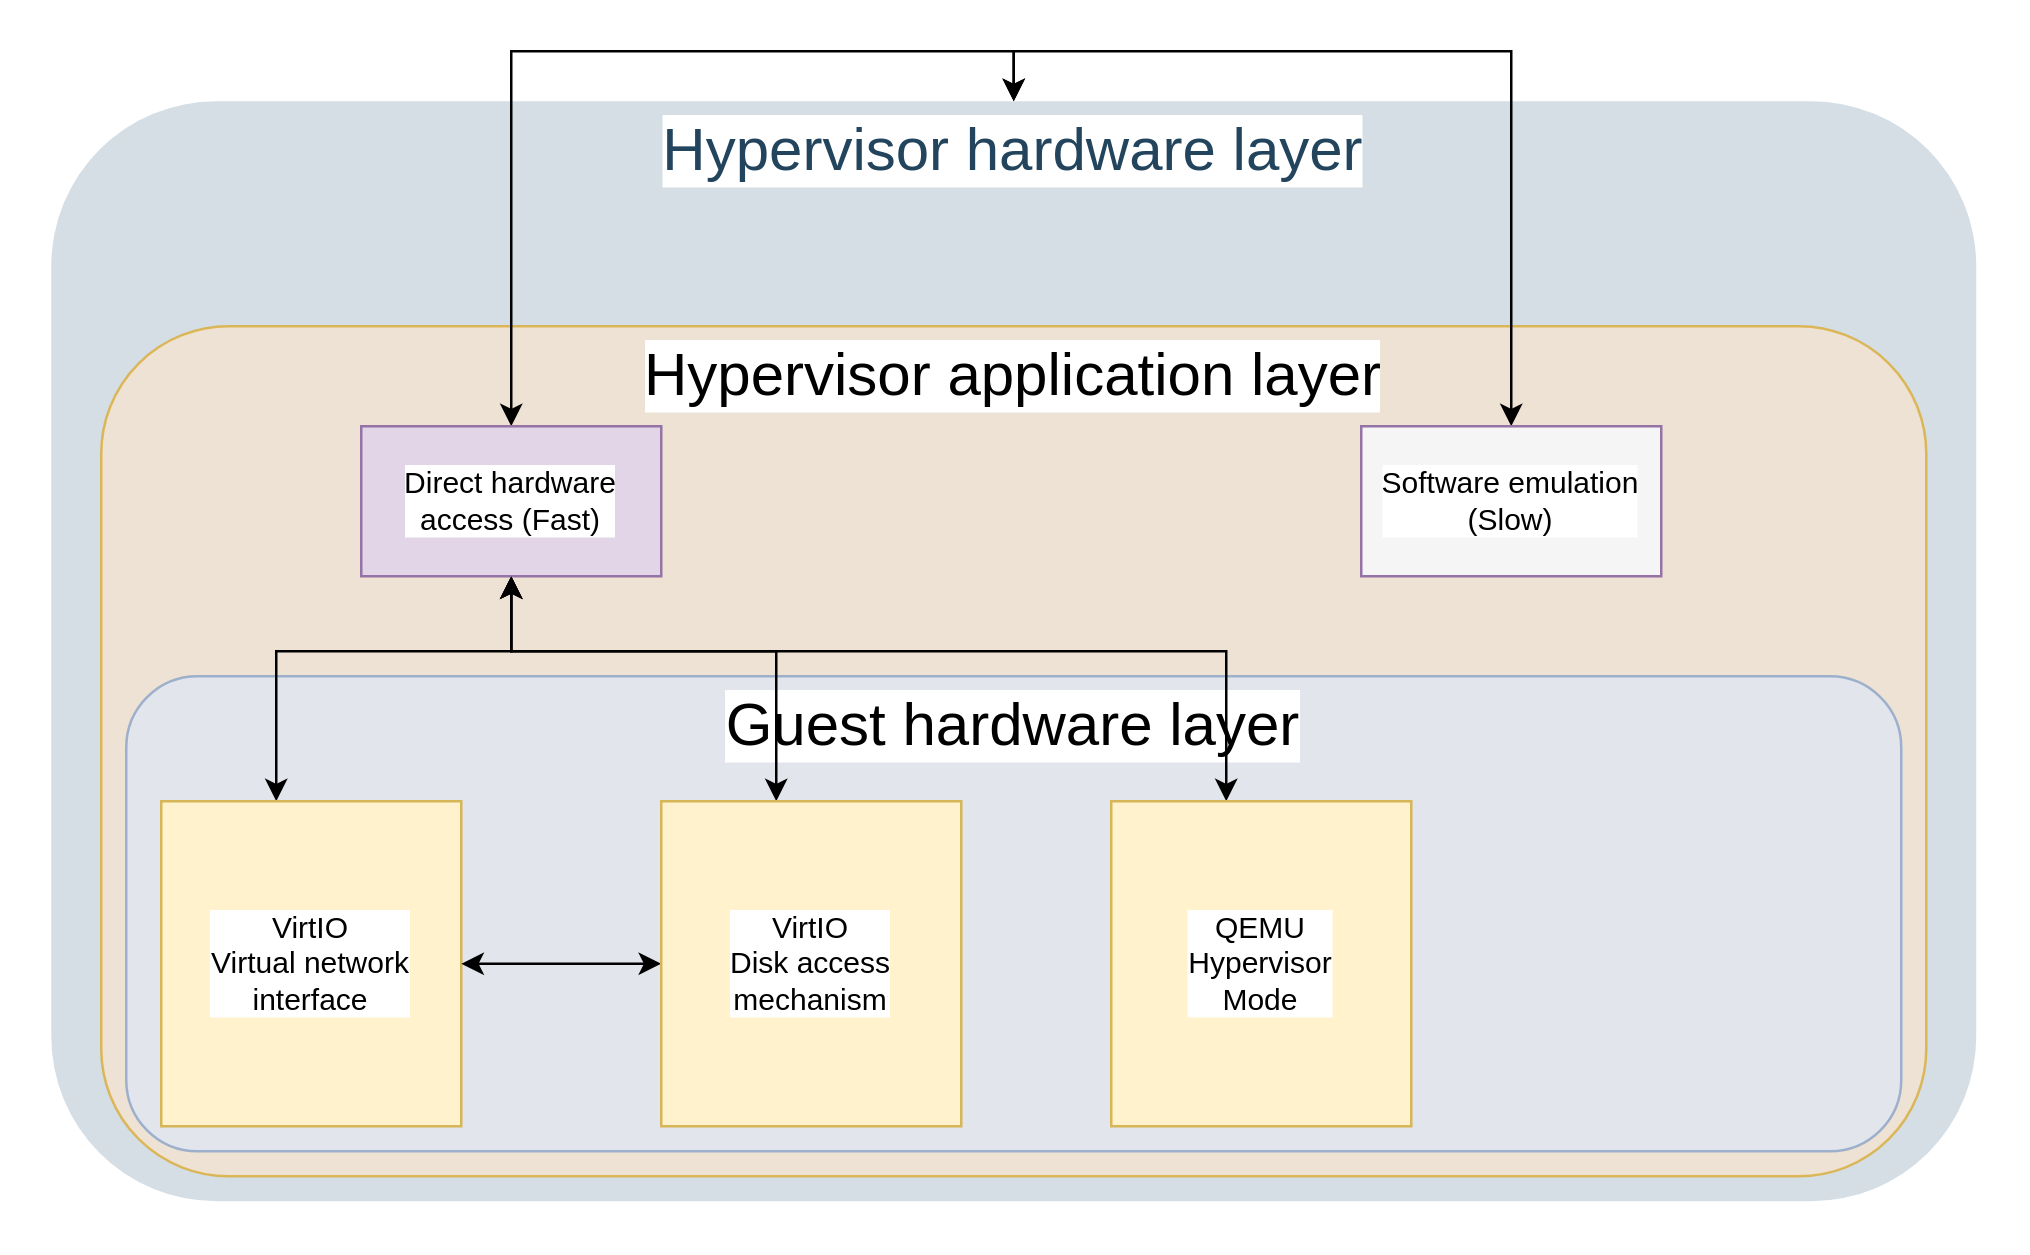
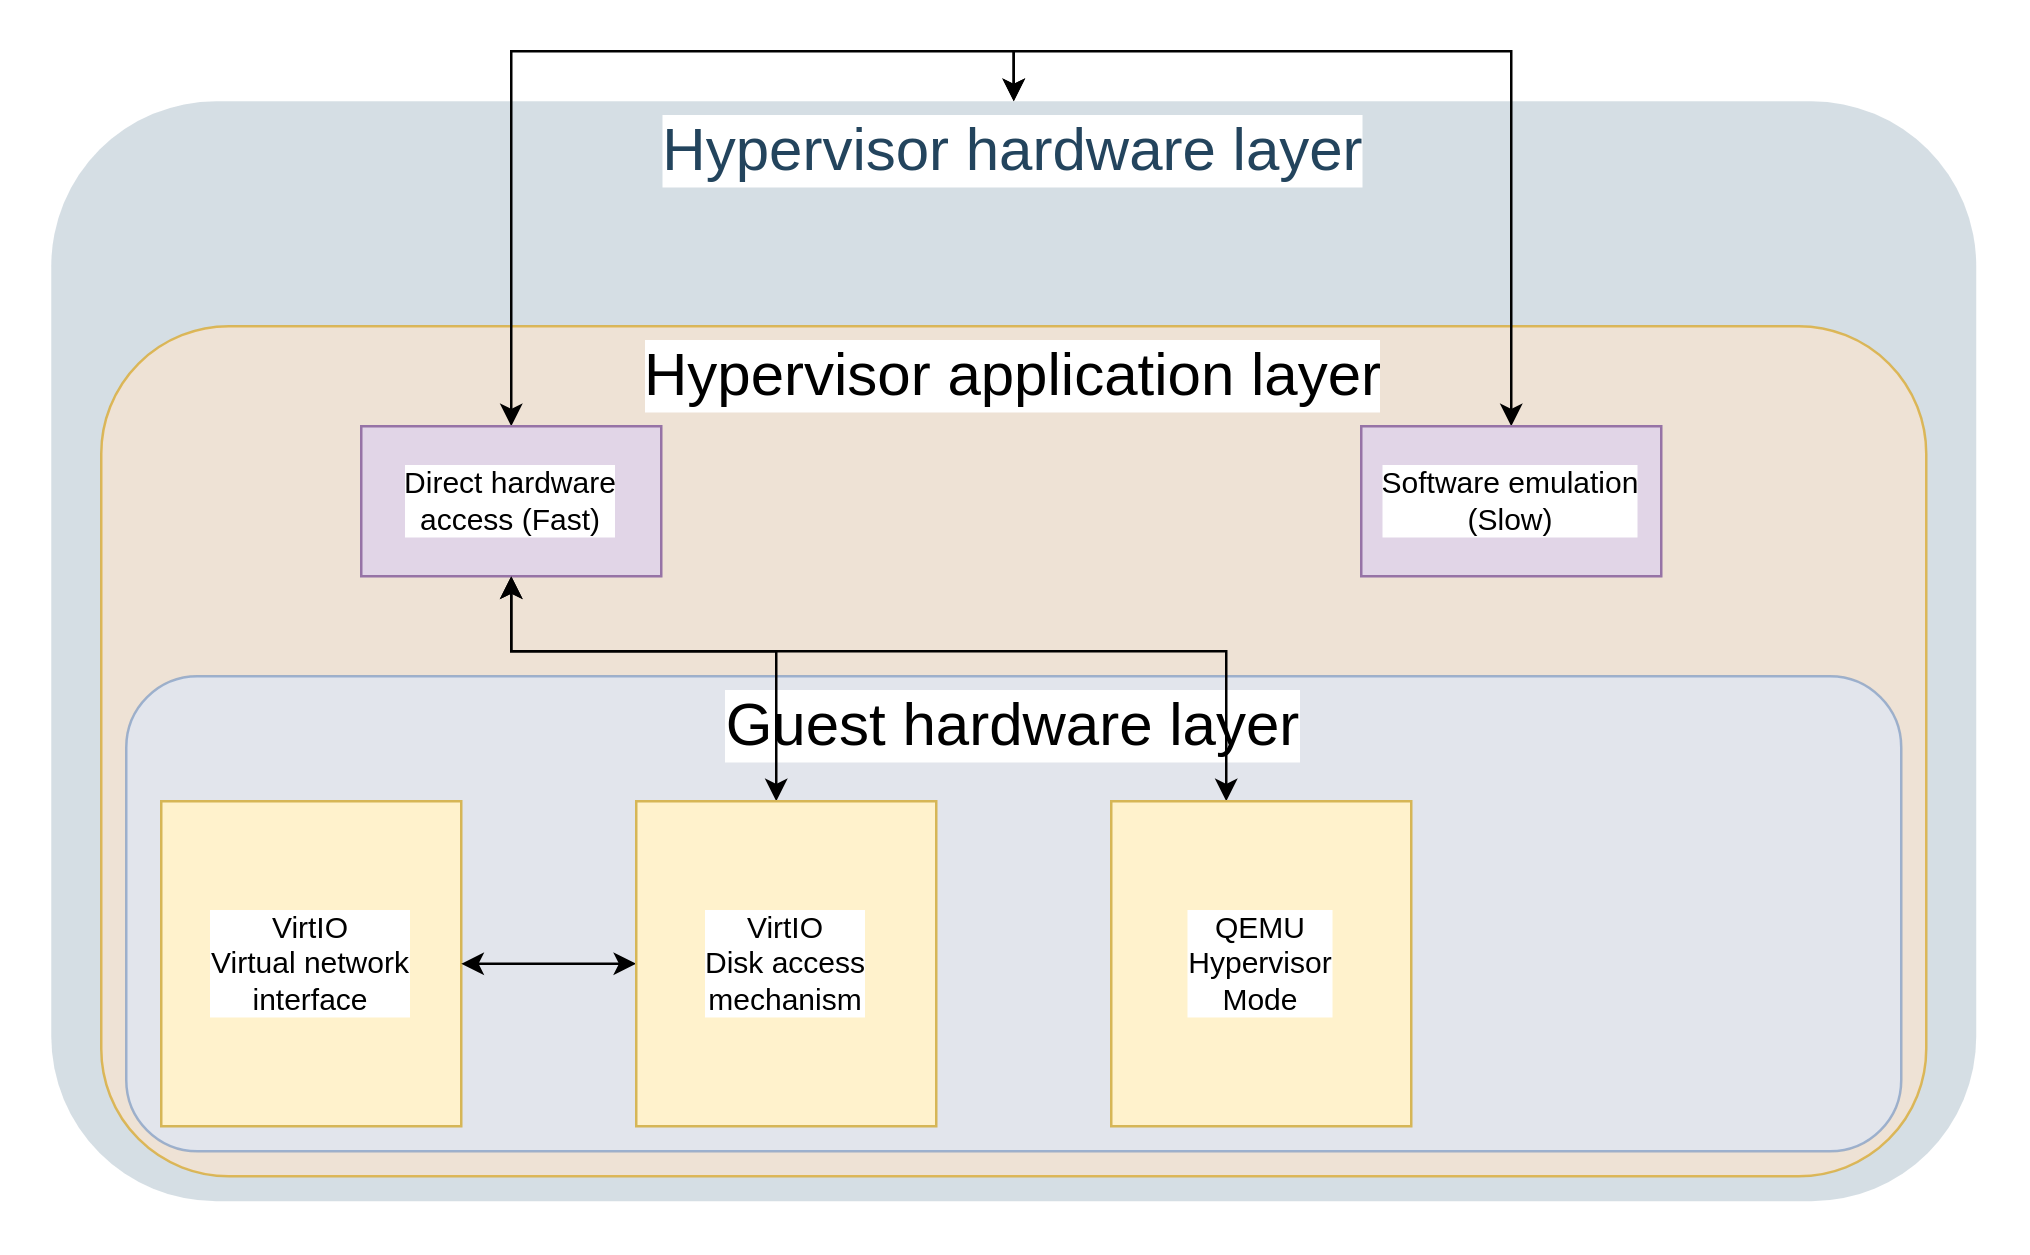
node "Software emulation (Slow)": fillcolor #f5f5f5 -> #e1d5e7
edge "Direct hardware access (Fast)" -- "VirtIO Virtual network interface": removed
node "VirtIO Disk access mechanism": moved (811, 964) -> (786, 964)
